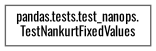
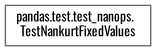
node "pandas.tests.test_nanops. TestNankurtFixedValues": label "pandas.tests.test_nanops. TestNankurtFixedValues" -> "pandas.test.test_nanops. TestNankurtFixedValues"
